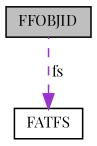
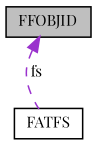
edge "FFOBJID" -> "FATFS": reversed
